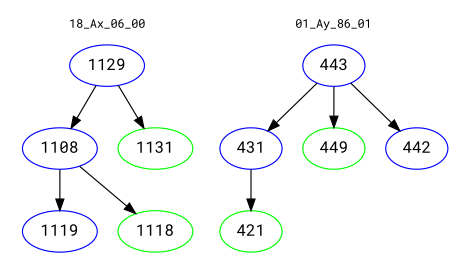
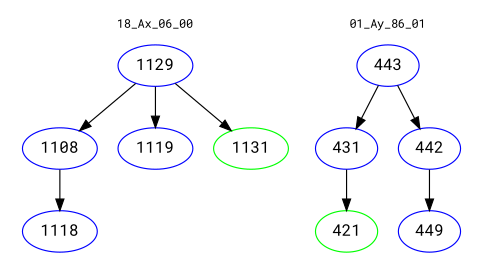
edge "443" -> "449": now "442" -> "449"
node "449": color green -> blue
edge "1108" -> "1119": now "1129" -> "1119"
node "1118": color green -> blue
